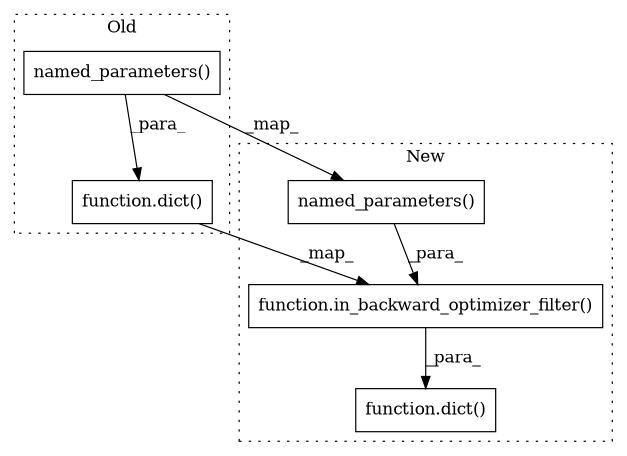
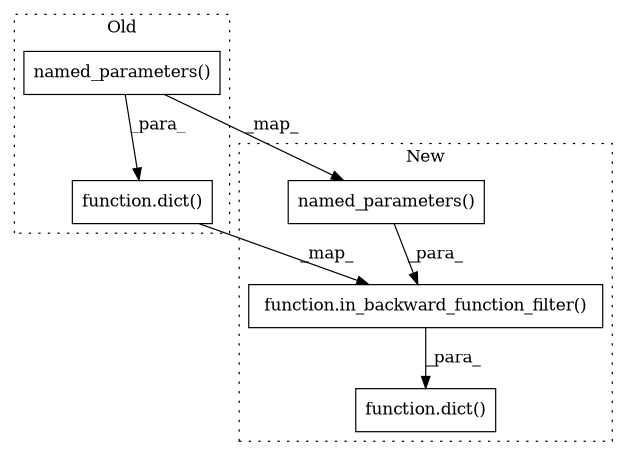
node "function.in_backward_optimizer_filter()": label "function.in_backward_optimizer_filter()" -> "function.in_backward_function_filter()"
